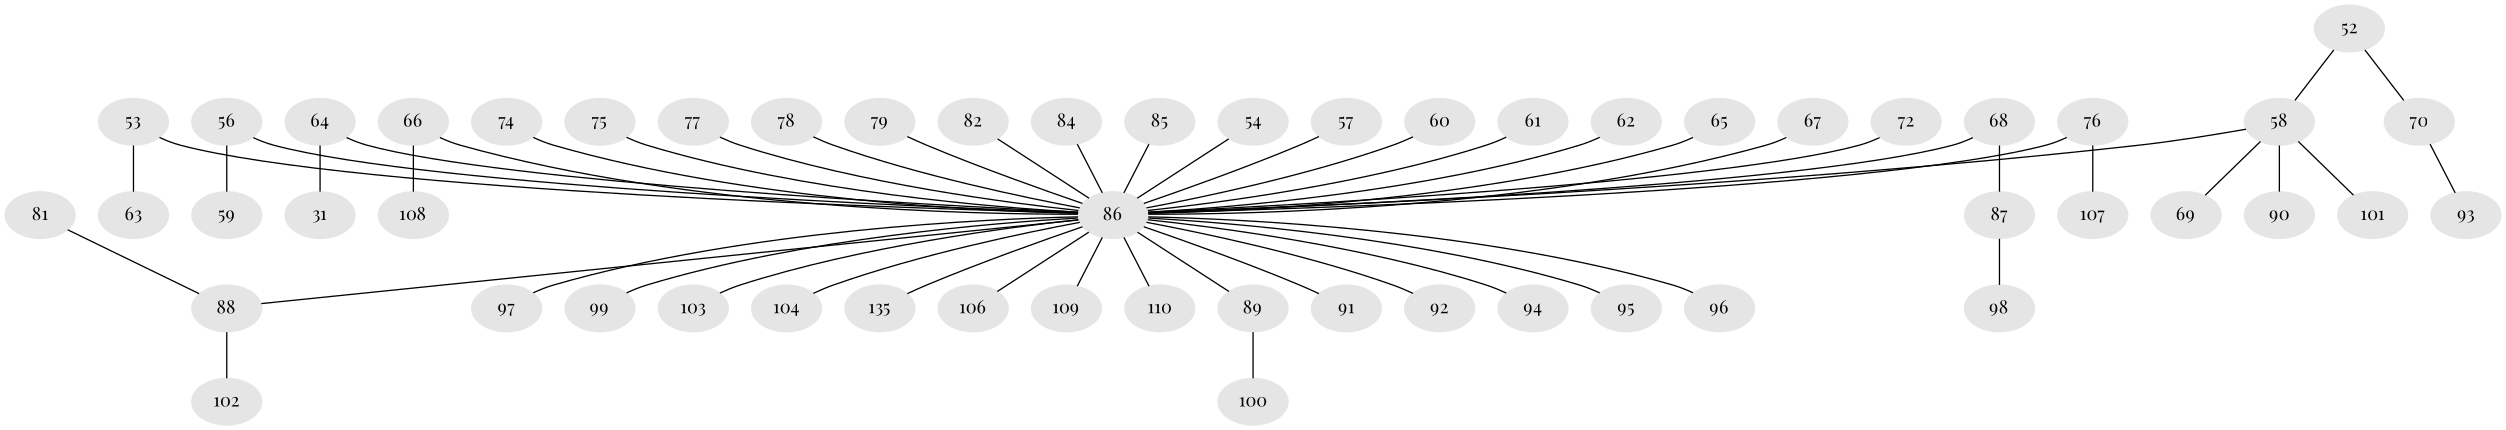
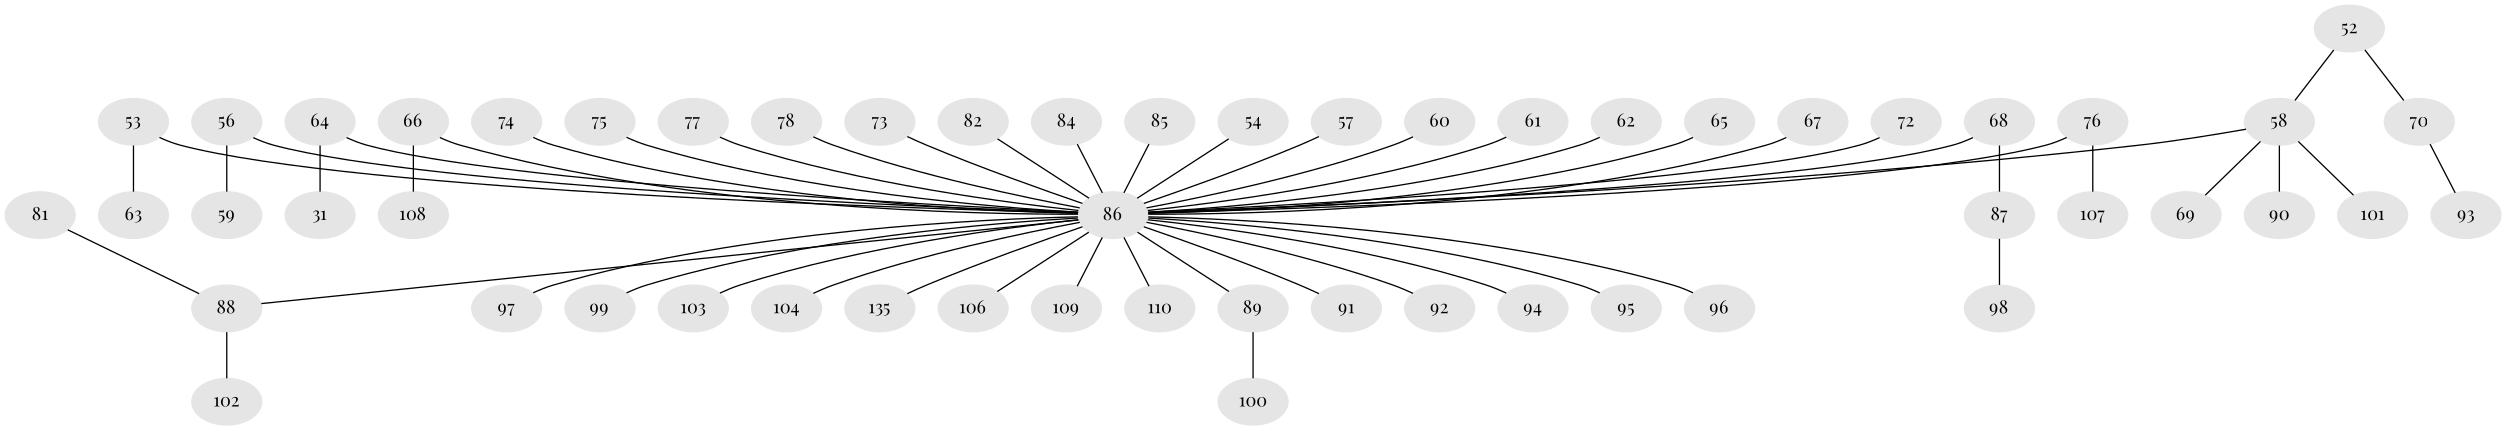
node "79": label "79" -> "73"
